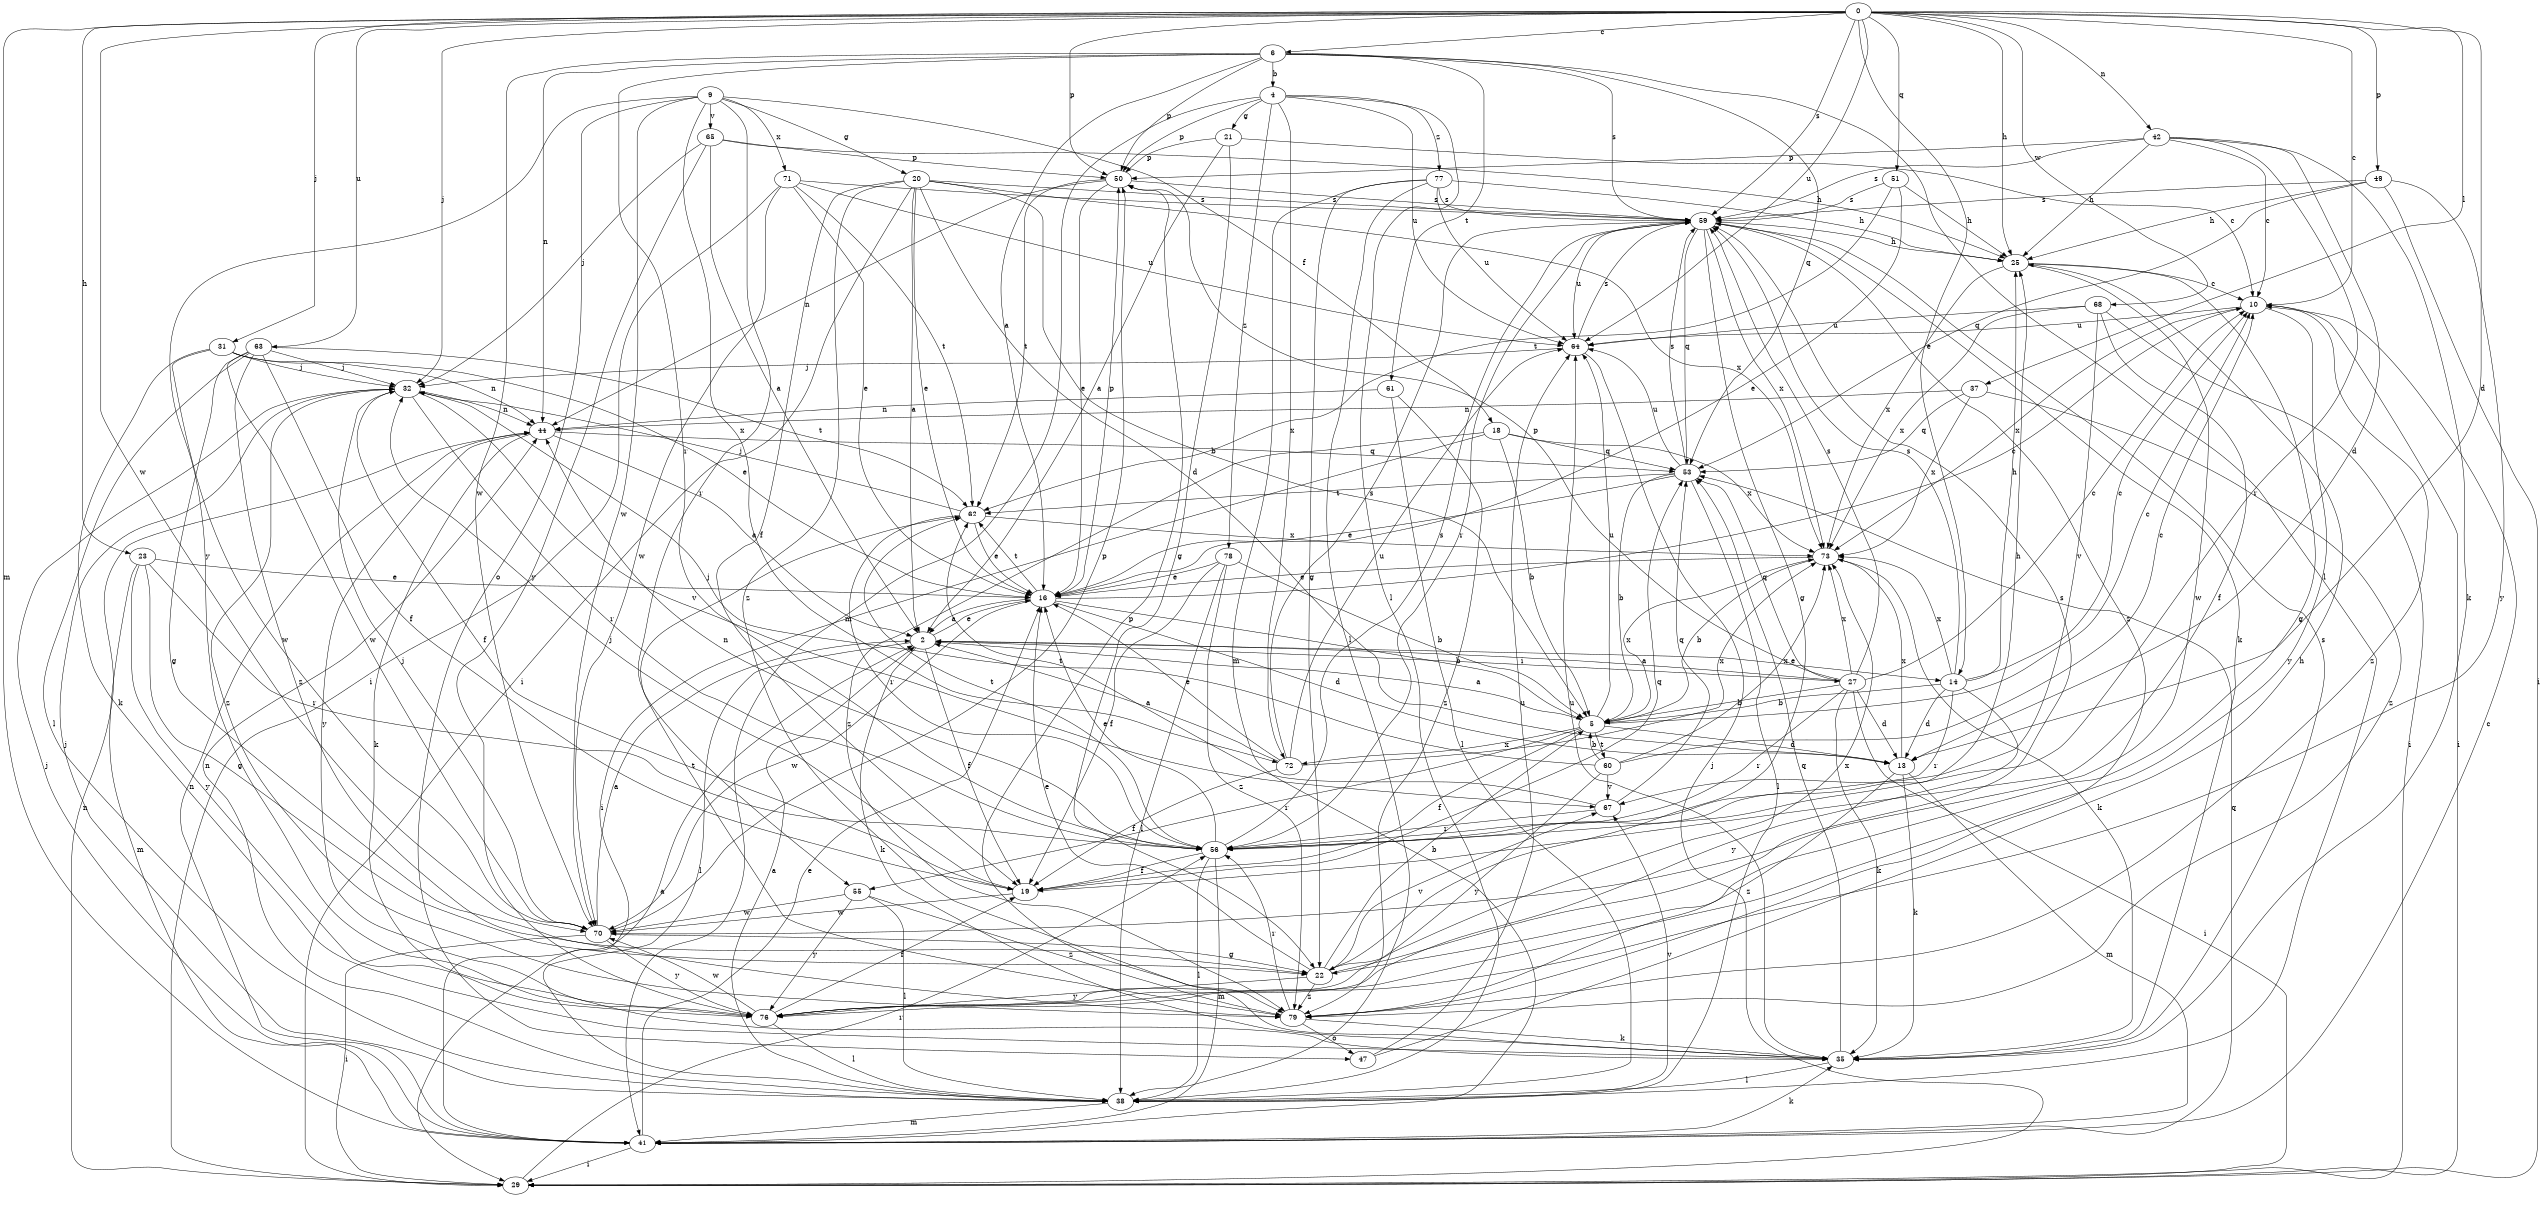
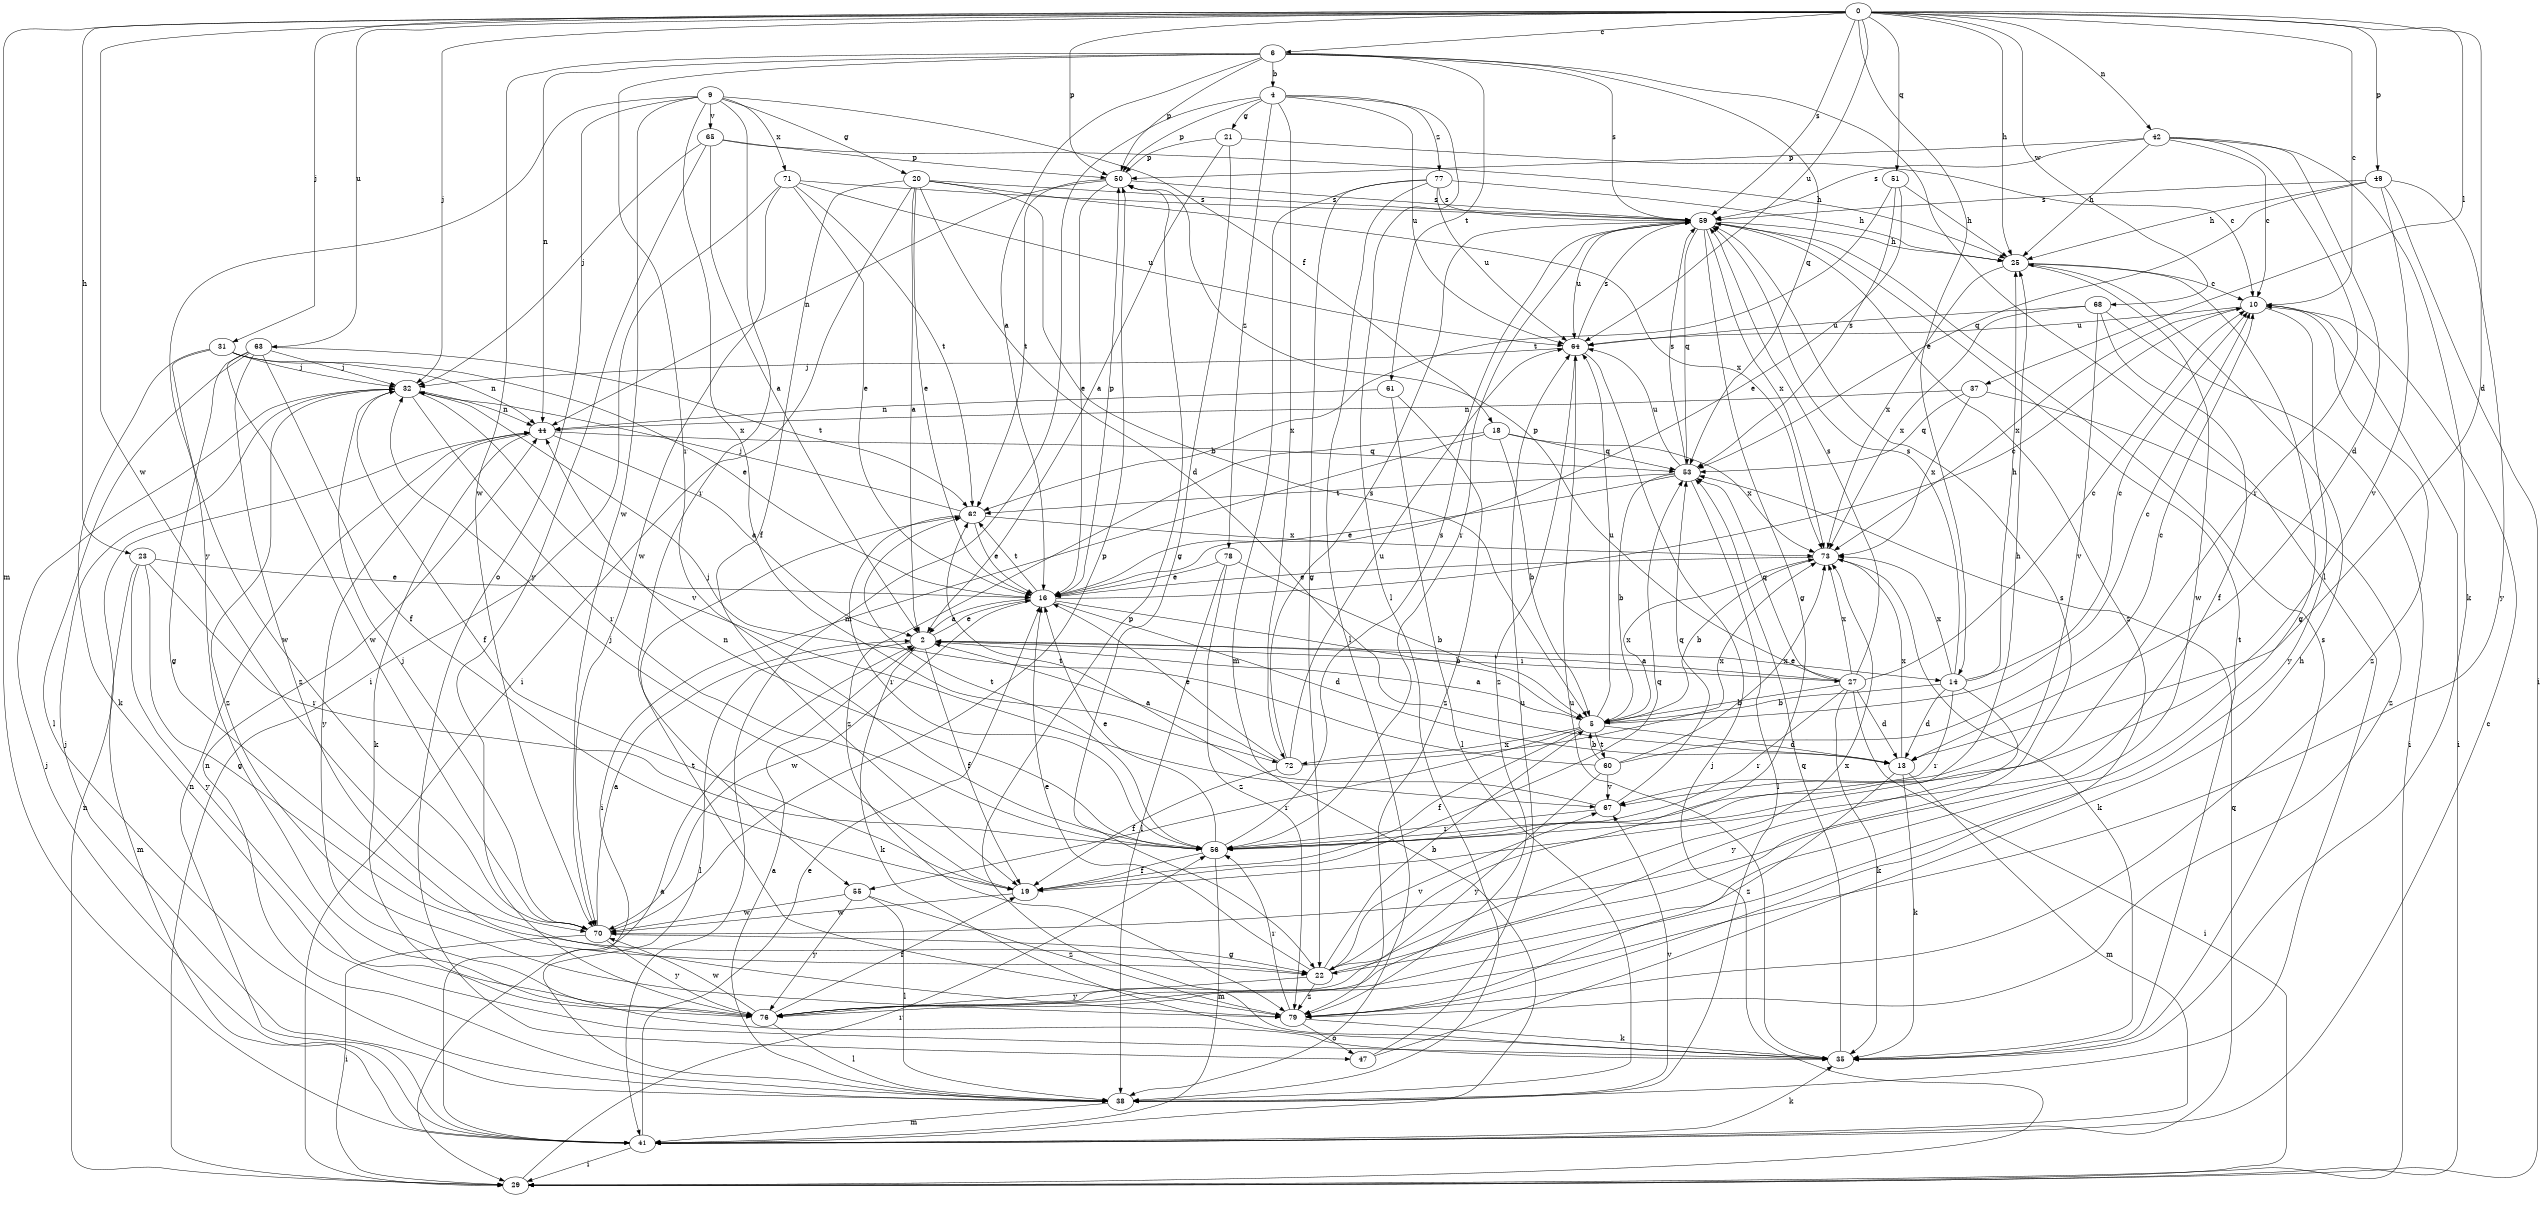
edge "51" -> "59": now "51" -> "53"
edge "59" -> "35": label "k" -> "t"
edge "49" -> "67": added, label "v"
edge "78" -> "19": removed, label "f"
edge "20" -> "79": now "64" -> "79"
edge "56" -> "38": removed, label "l"
edge "35" -> "38": removed, label "l"
